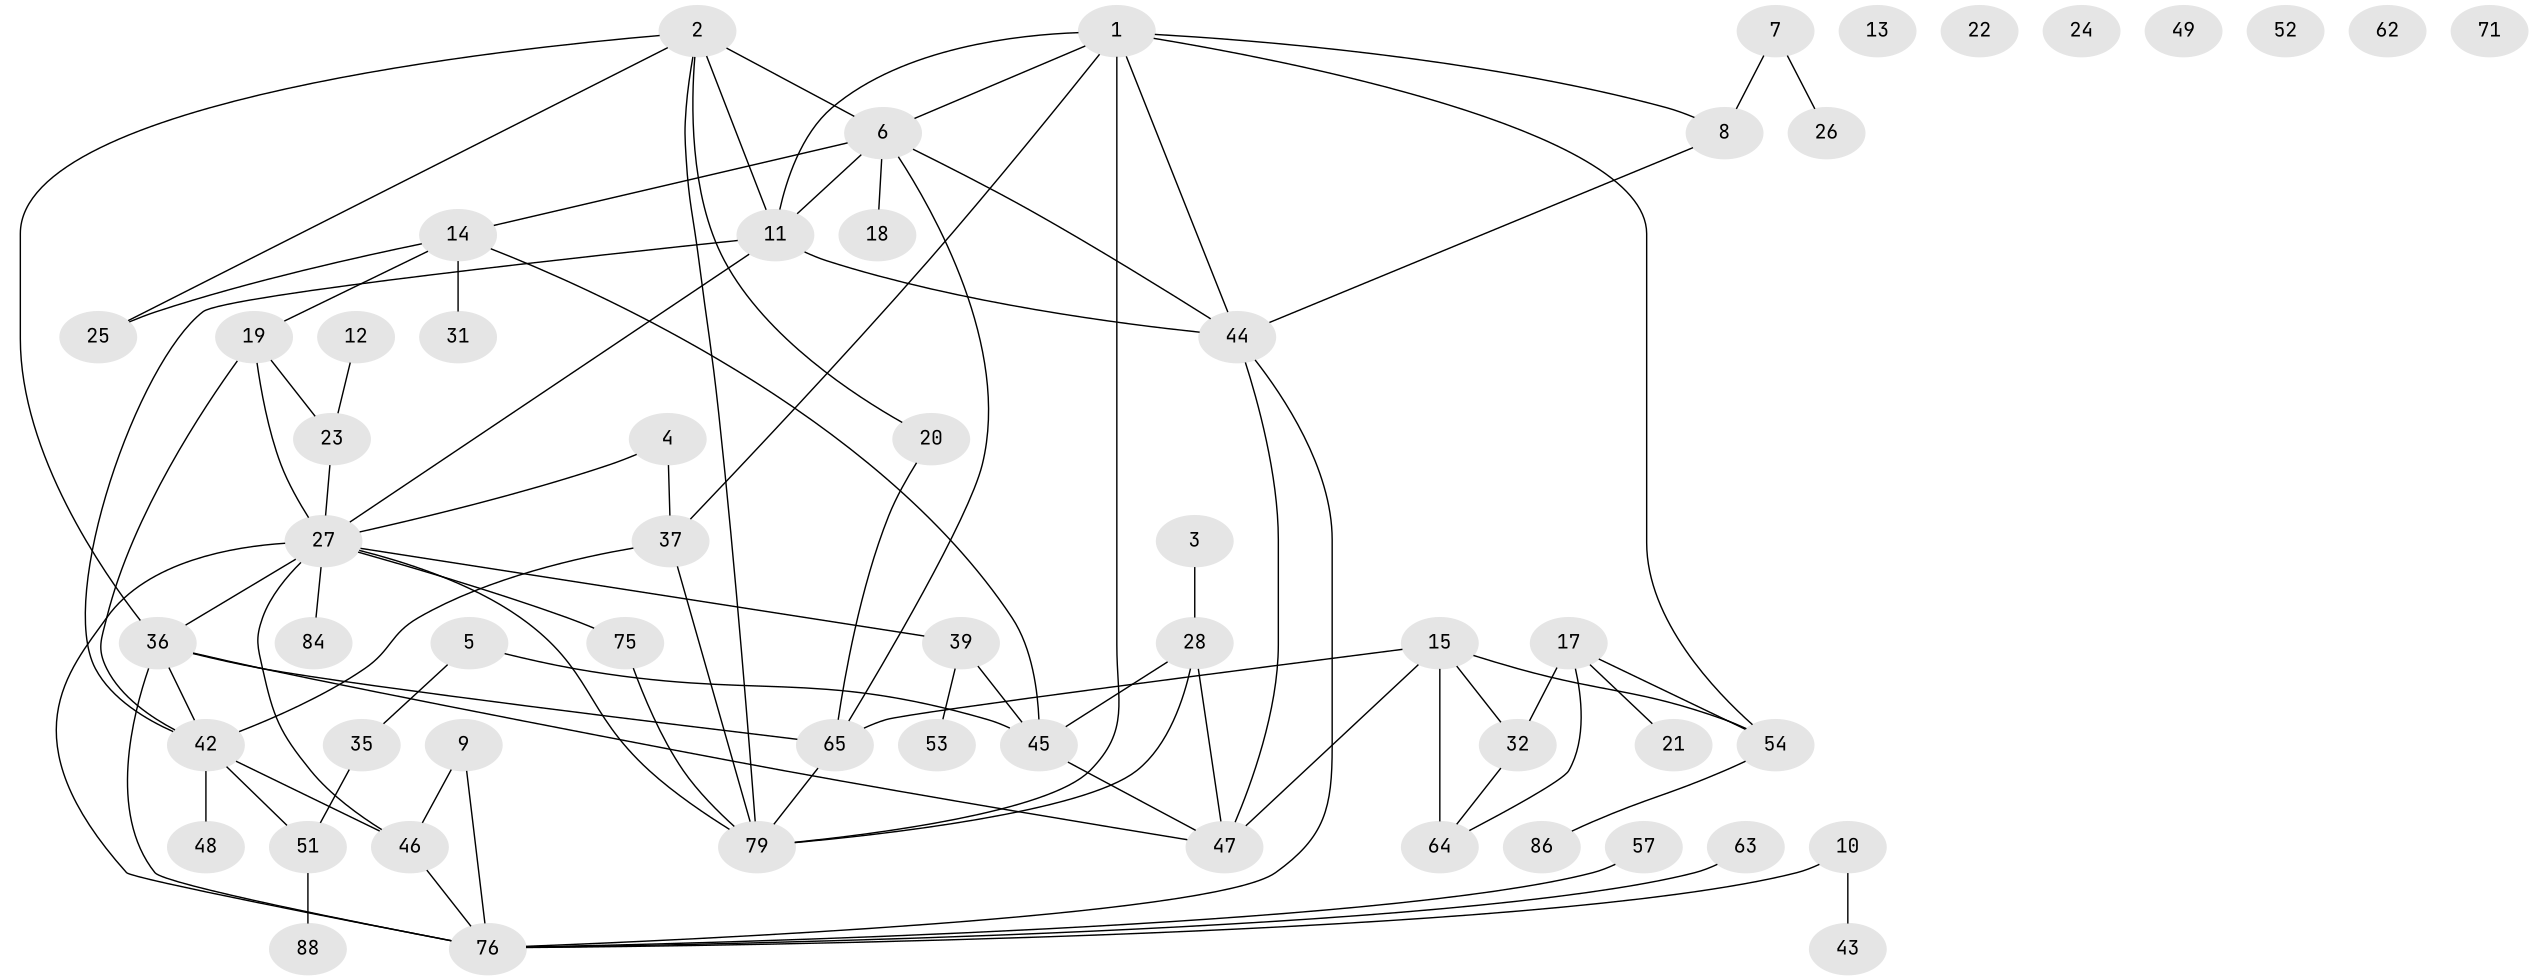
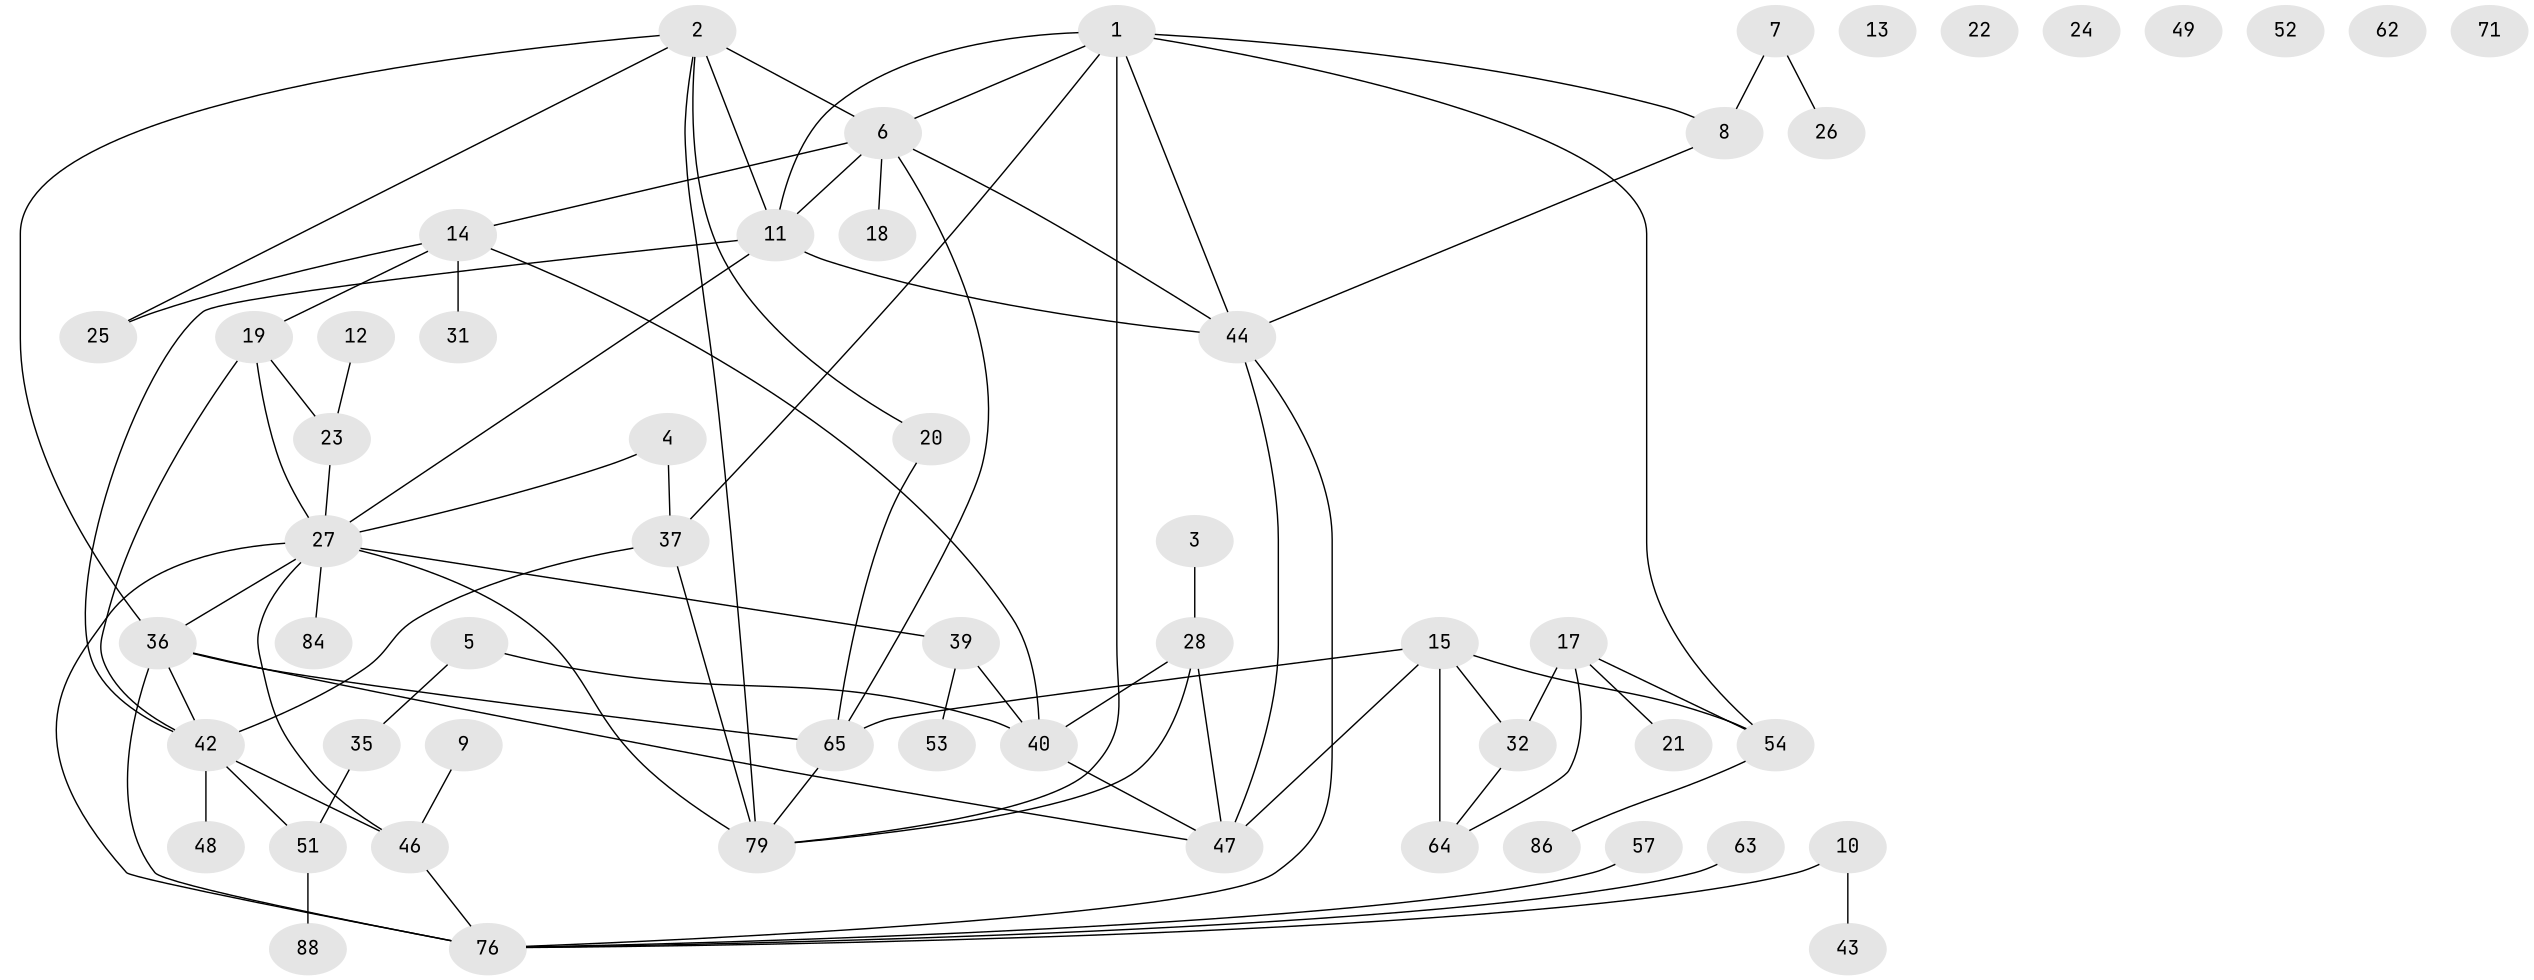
node "75": removed
node "45": label "45" -> "40"
edge "9" -- "76": removed
